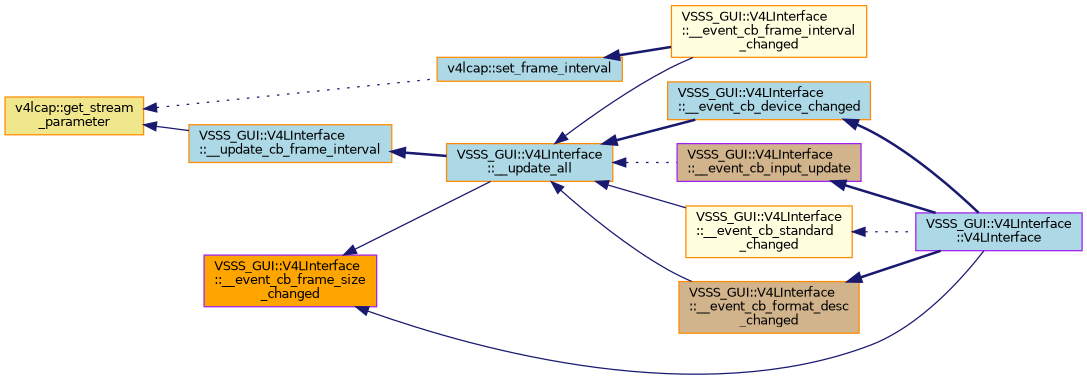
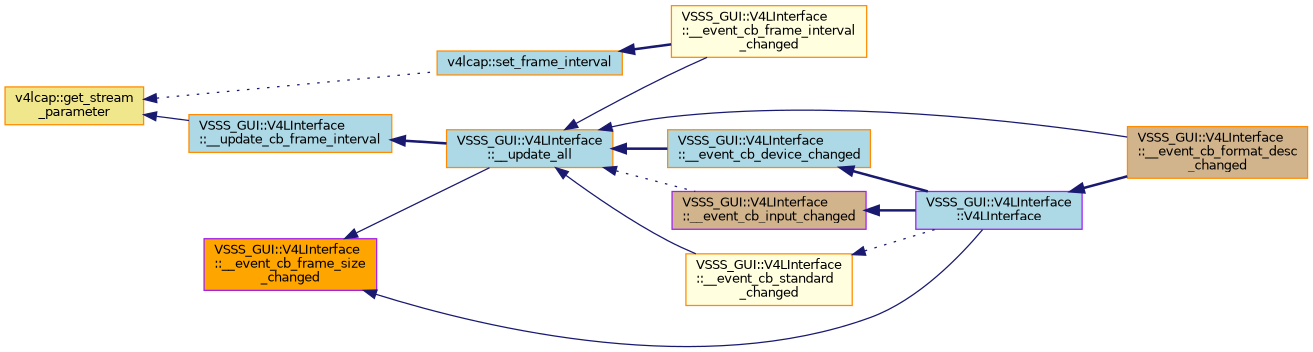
node "VSSS_GUI::V4LInterface ::__event_cb_input_update": label "VSSS_GUI::V4LInterface ::__event_cb_input_update" -> "VSSS_GUI::V4LInterface ::__event_cb_input_changed"
edge "VSSS_GUI::V4LInterface ::V4LInterface" -> "VSSS_GUI::V4LInterface ::__event_cb_format_desc _changed": reversed
